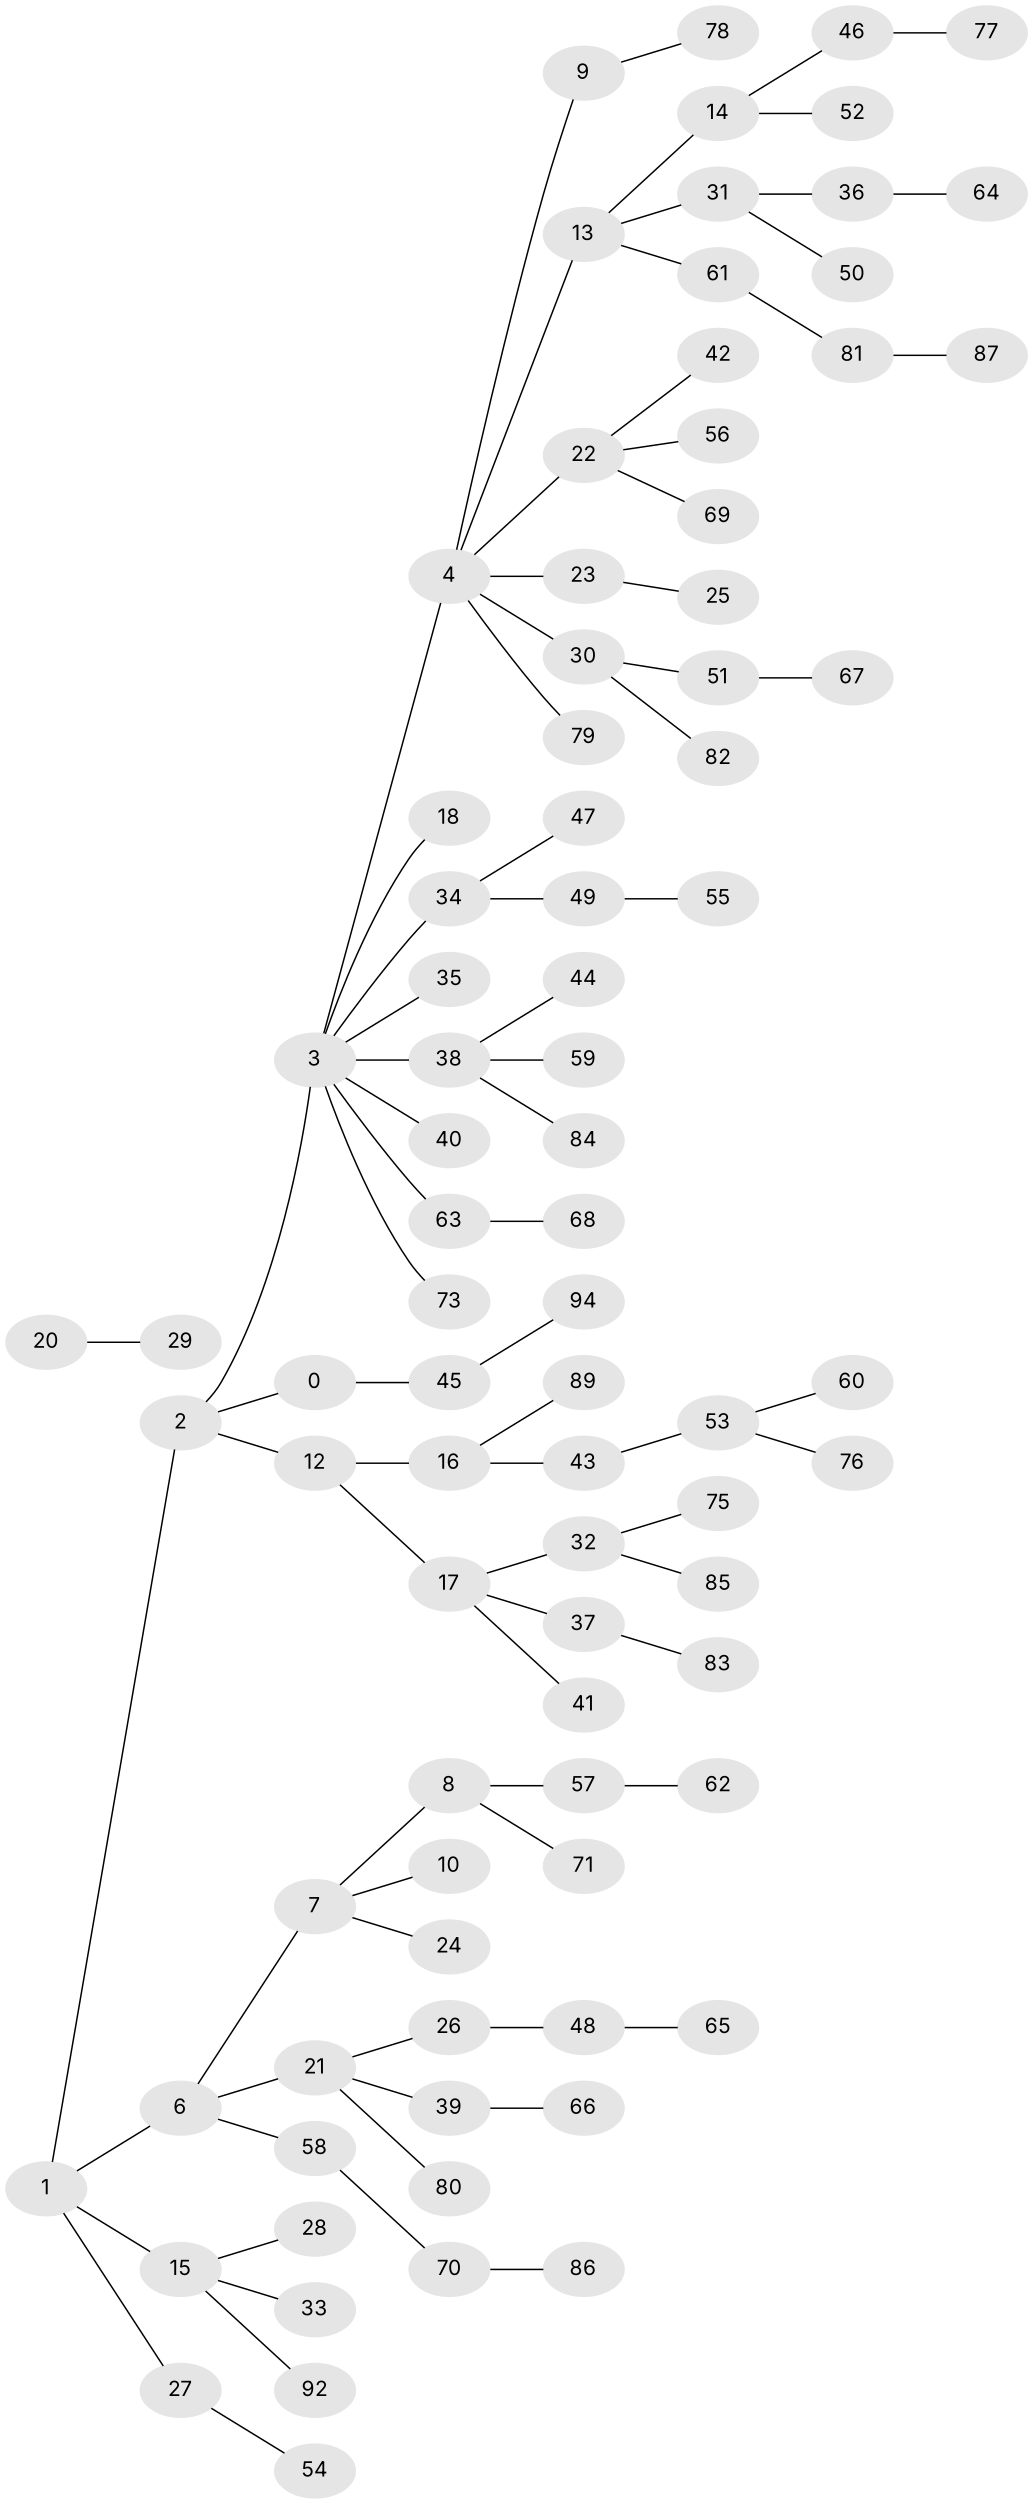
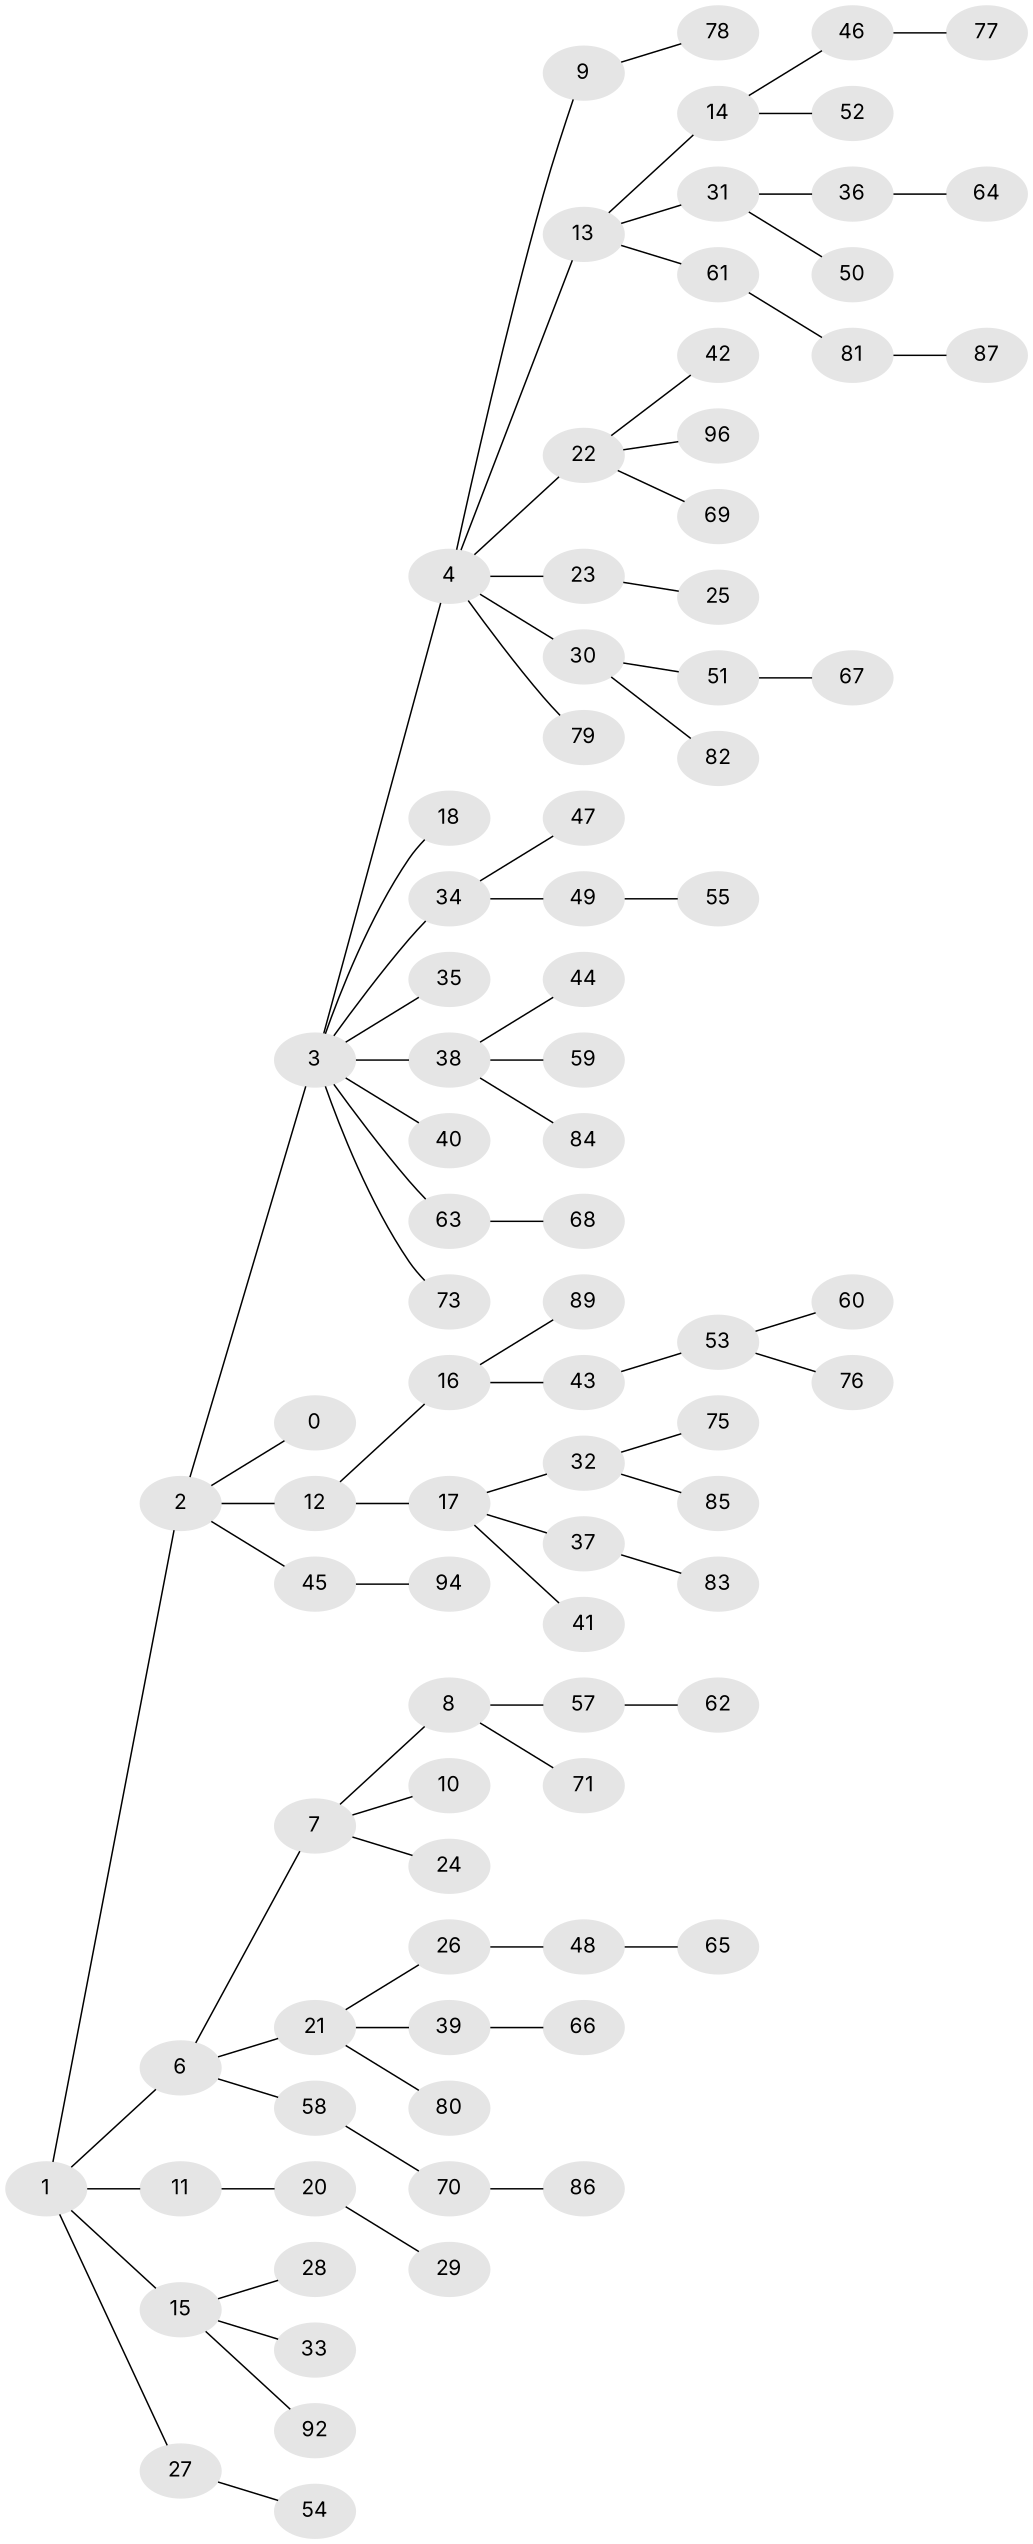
node "56": label "56" -> "96"
edge "0" -- "45": now "2" -- "45"
node "11": added
